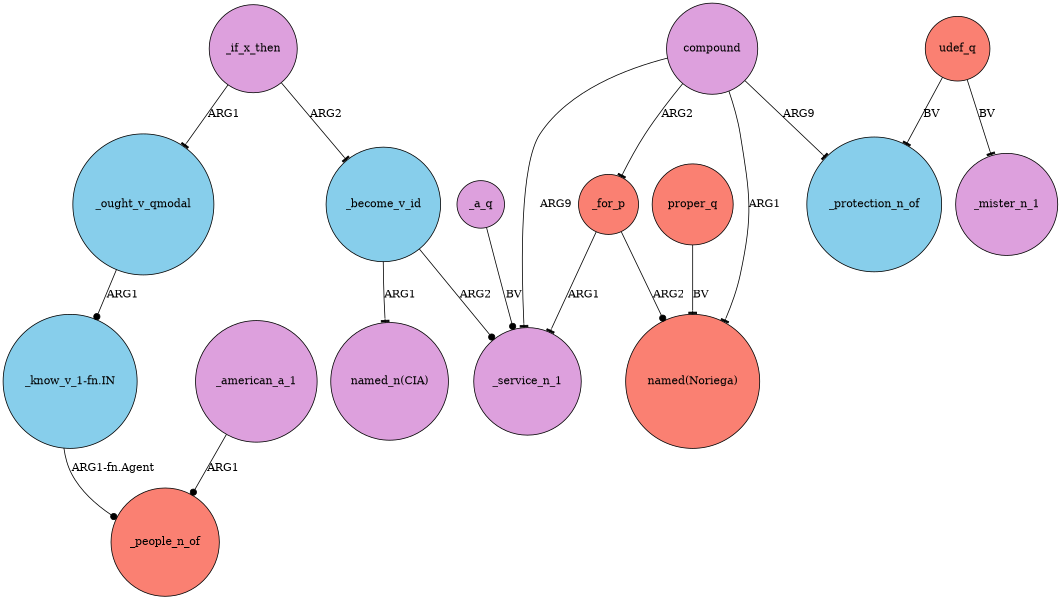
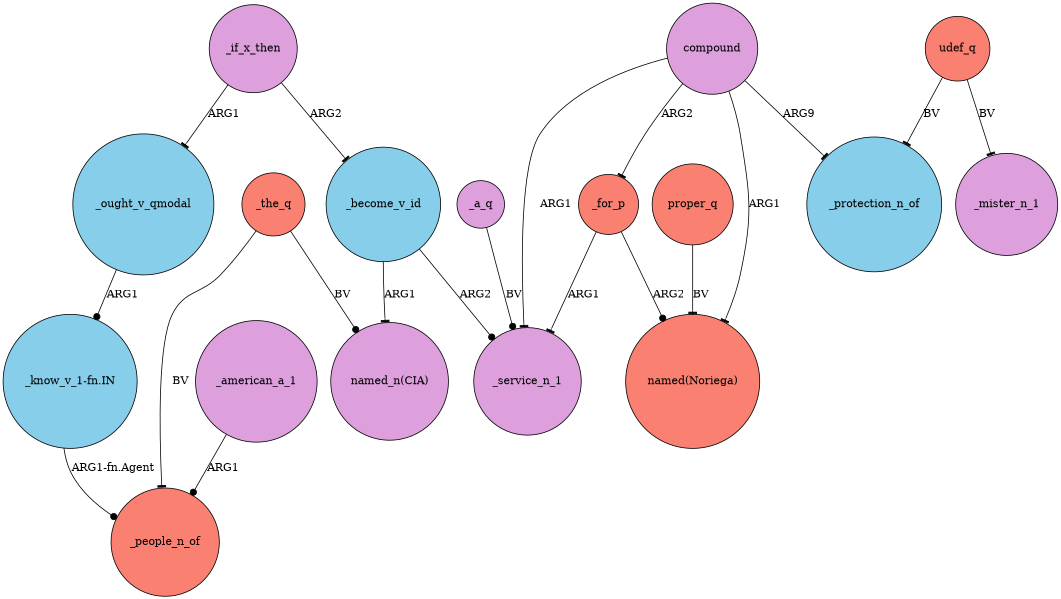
node "_the_q": added
edge "compound" -> "_service_n_1": label "ARG9" -> "ARG1"
